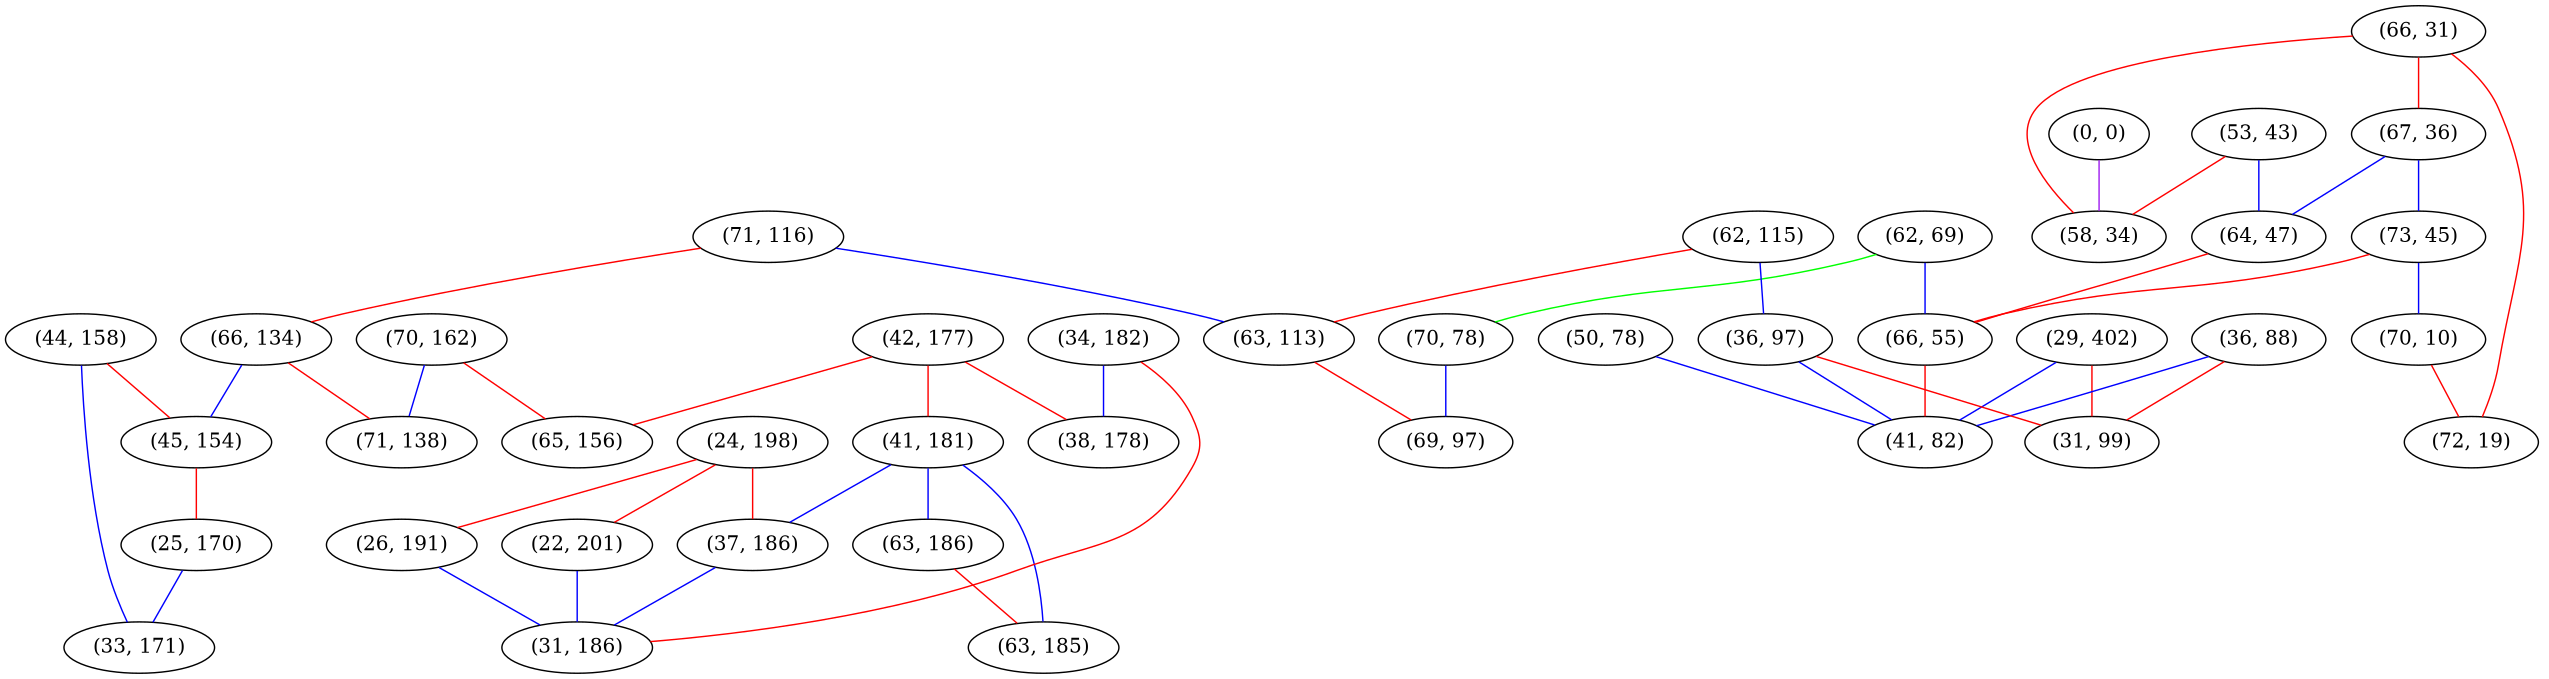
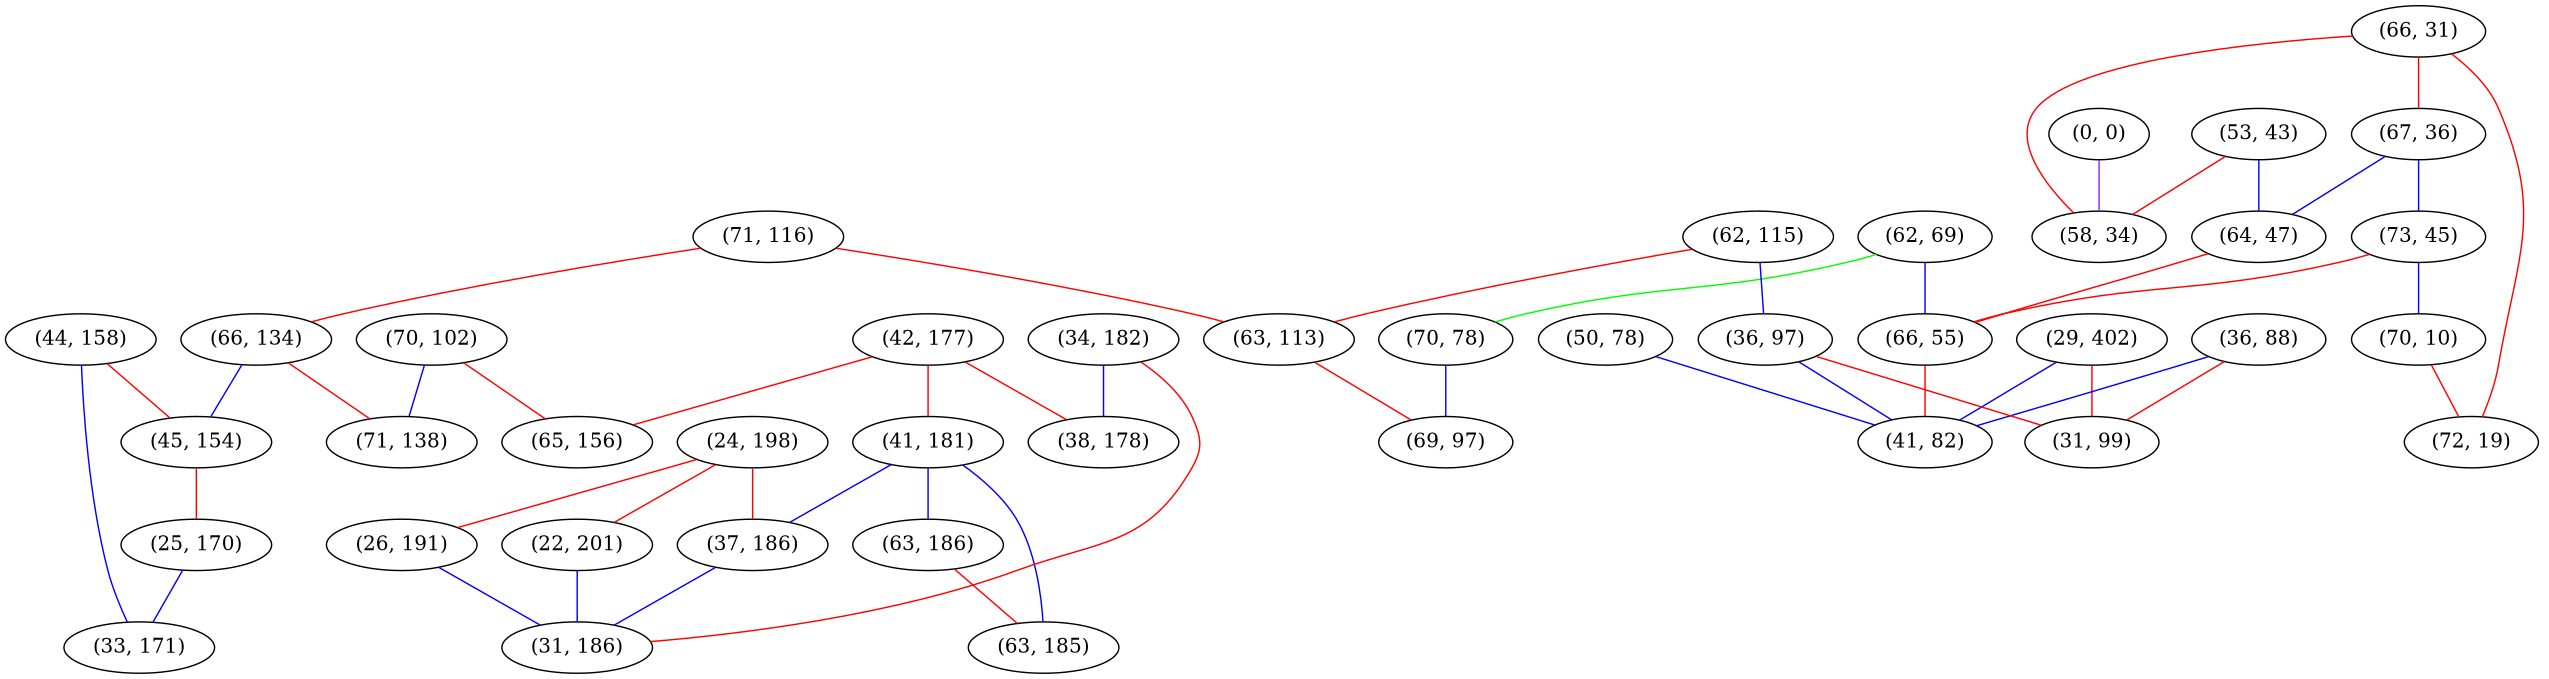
edge "(71, 116)" -- "(63, 113)": color blue -> red
node "(70, 162)": label "(70, 162)" -> "(70, 102)"
